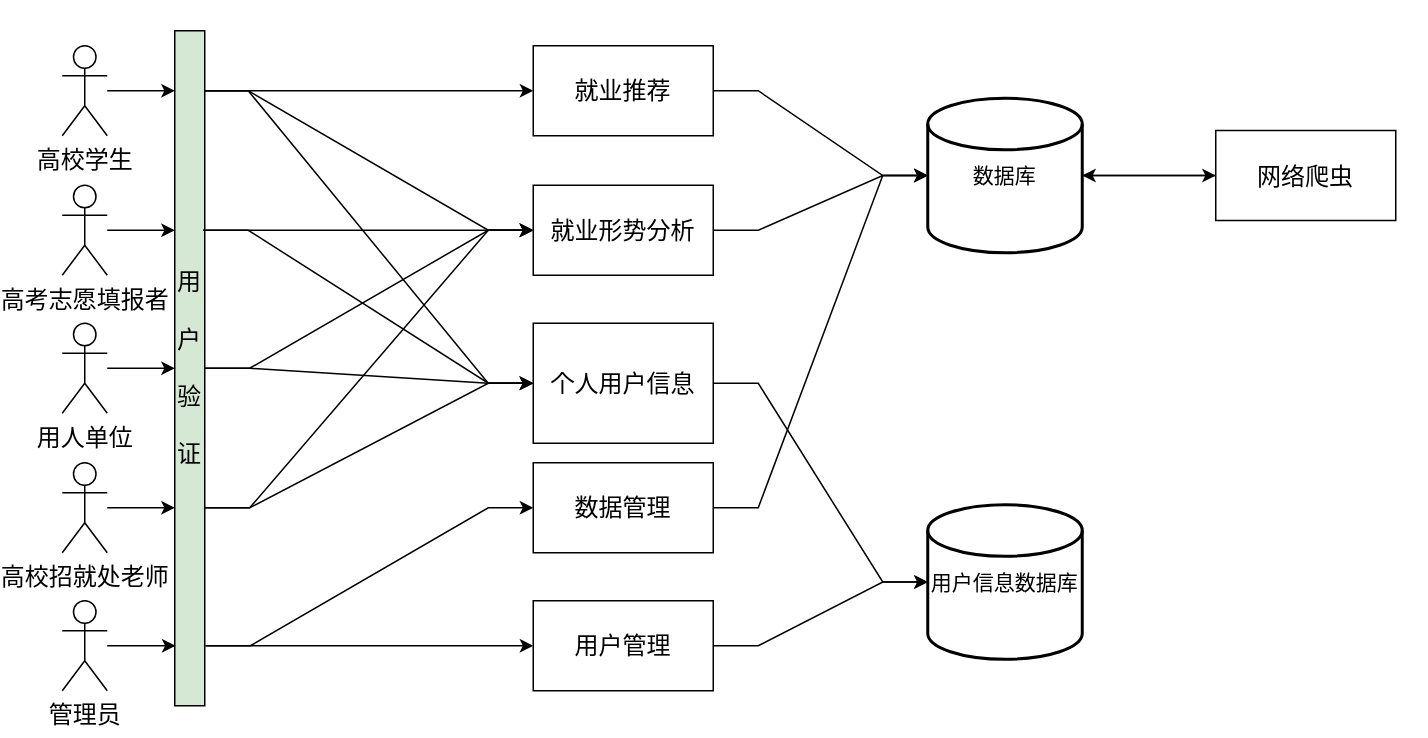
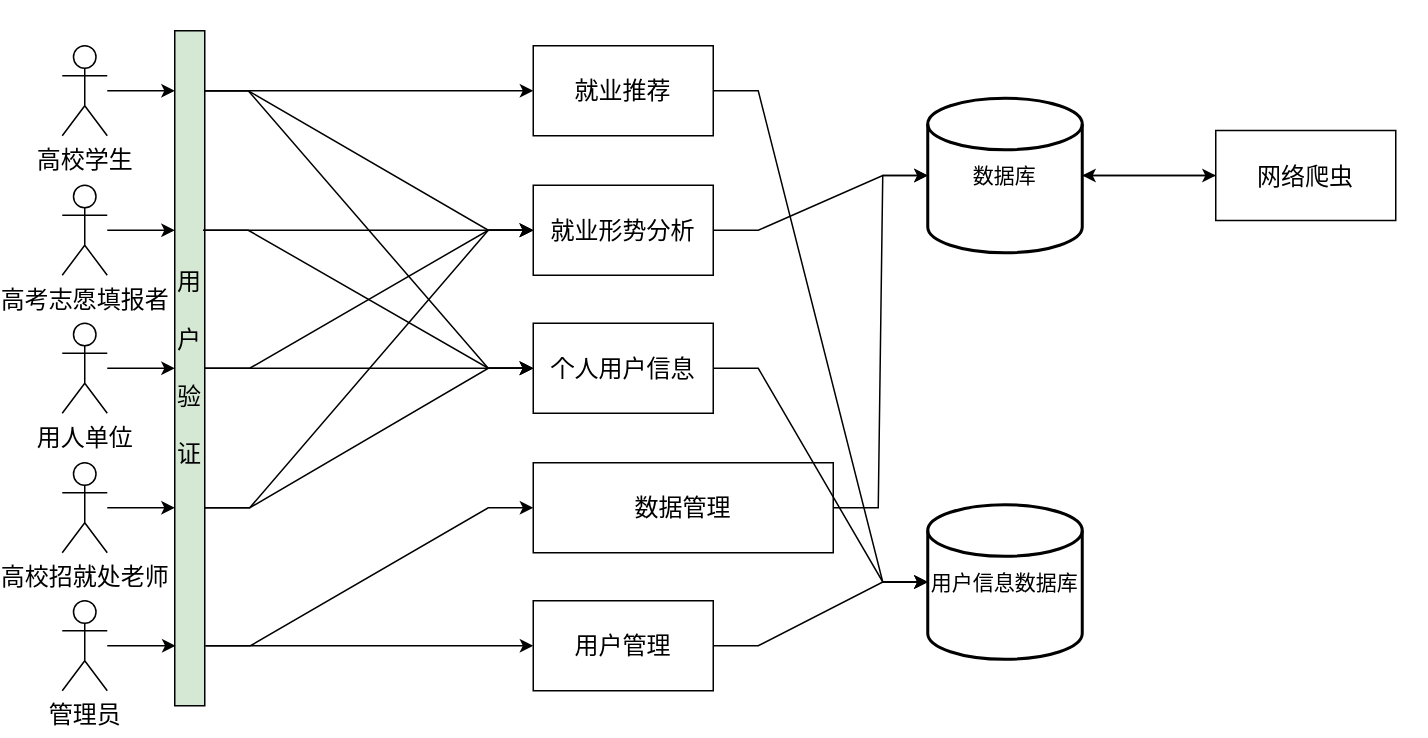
edge "就业推荐" -> "数据库": now "就业推荐" -> "用户信息数据库"
node "个人用户信息": size 180x120 -> 180x90
node "数据管理": size 180x90 -> 300x90
